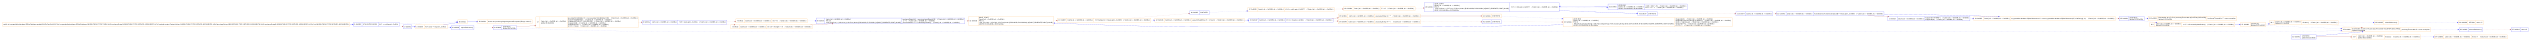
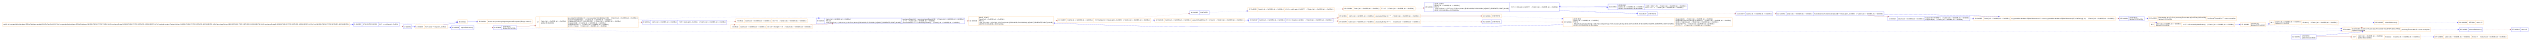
edge "7: 0x002c" -> "9: 0x0030": now "5: ?" -> "9: 0x0030"
